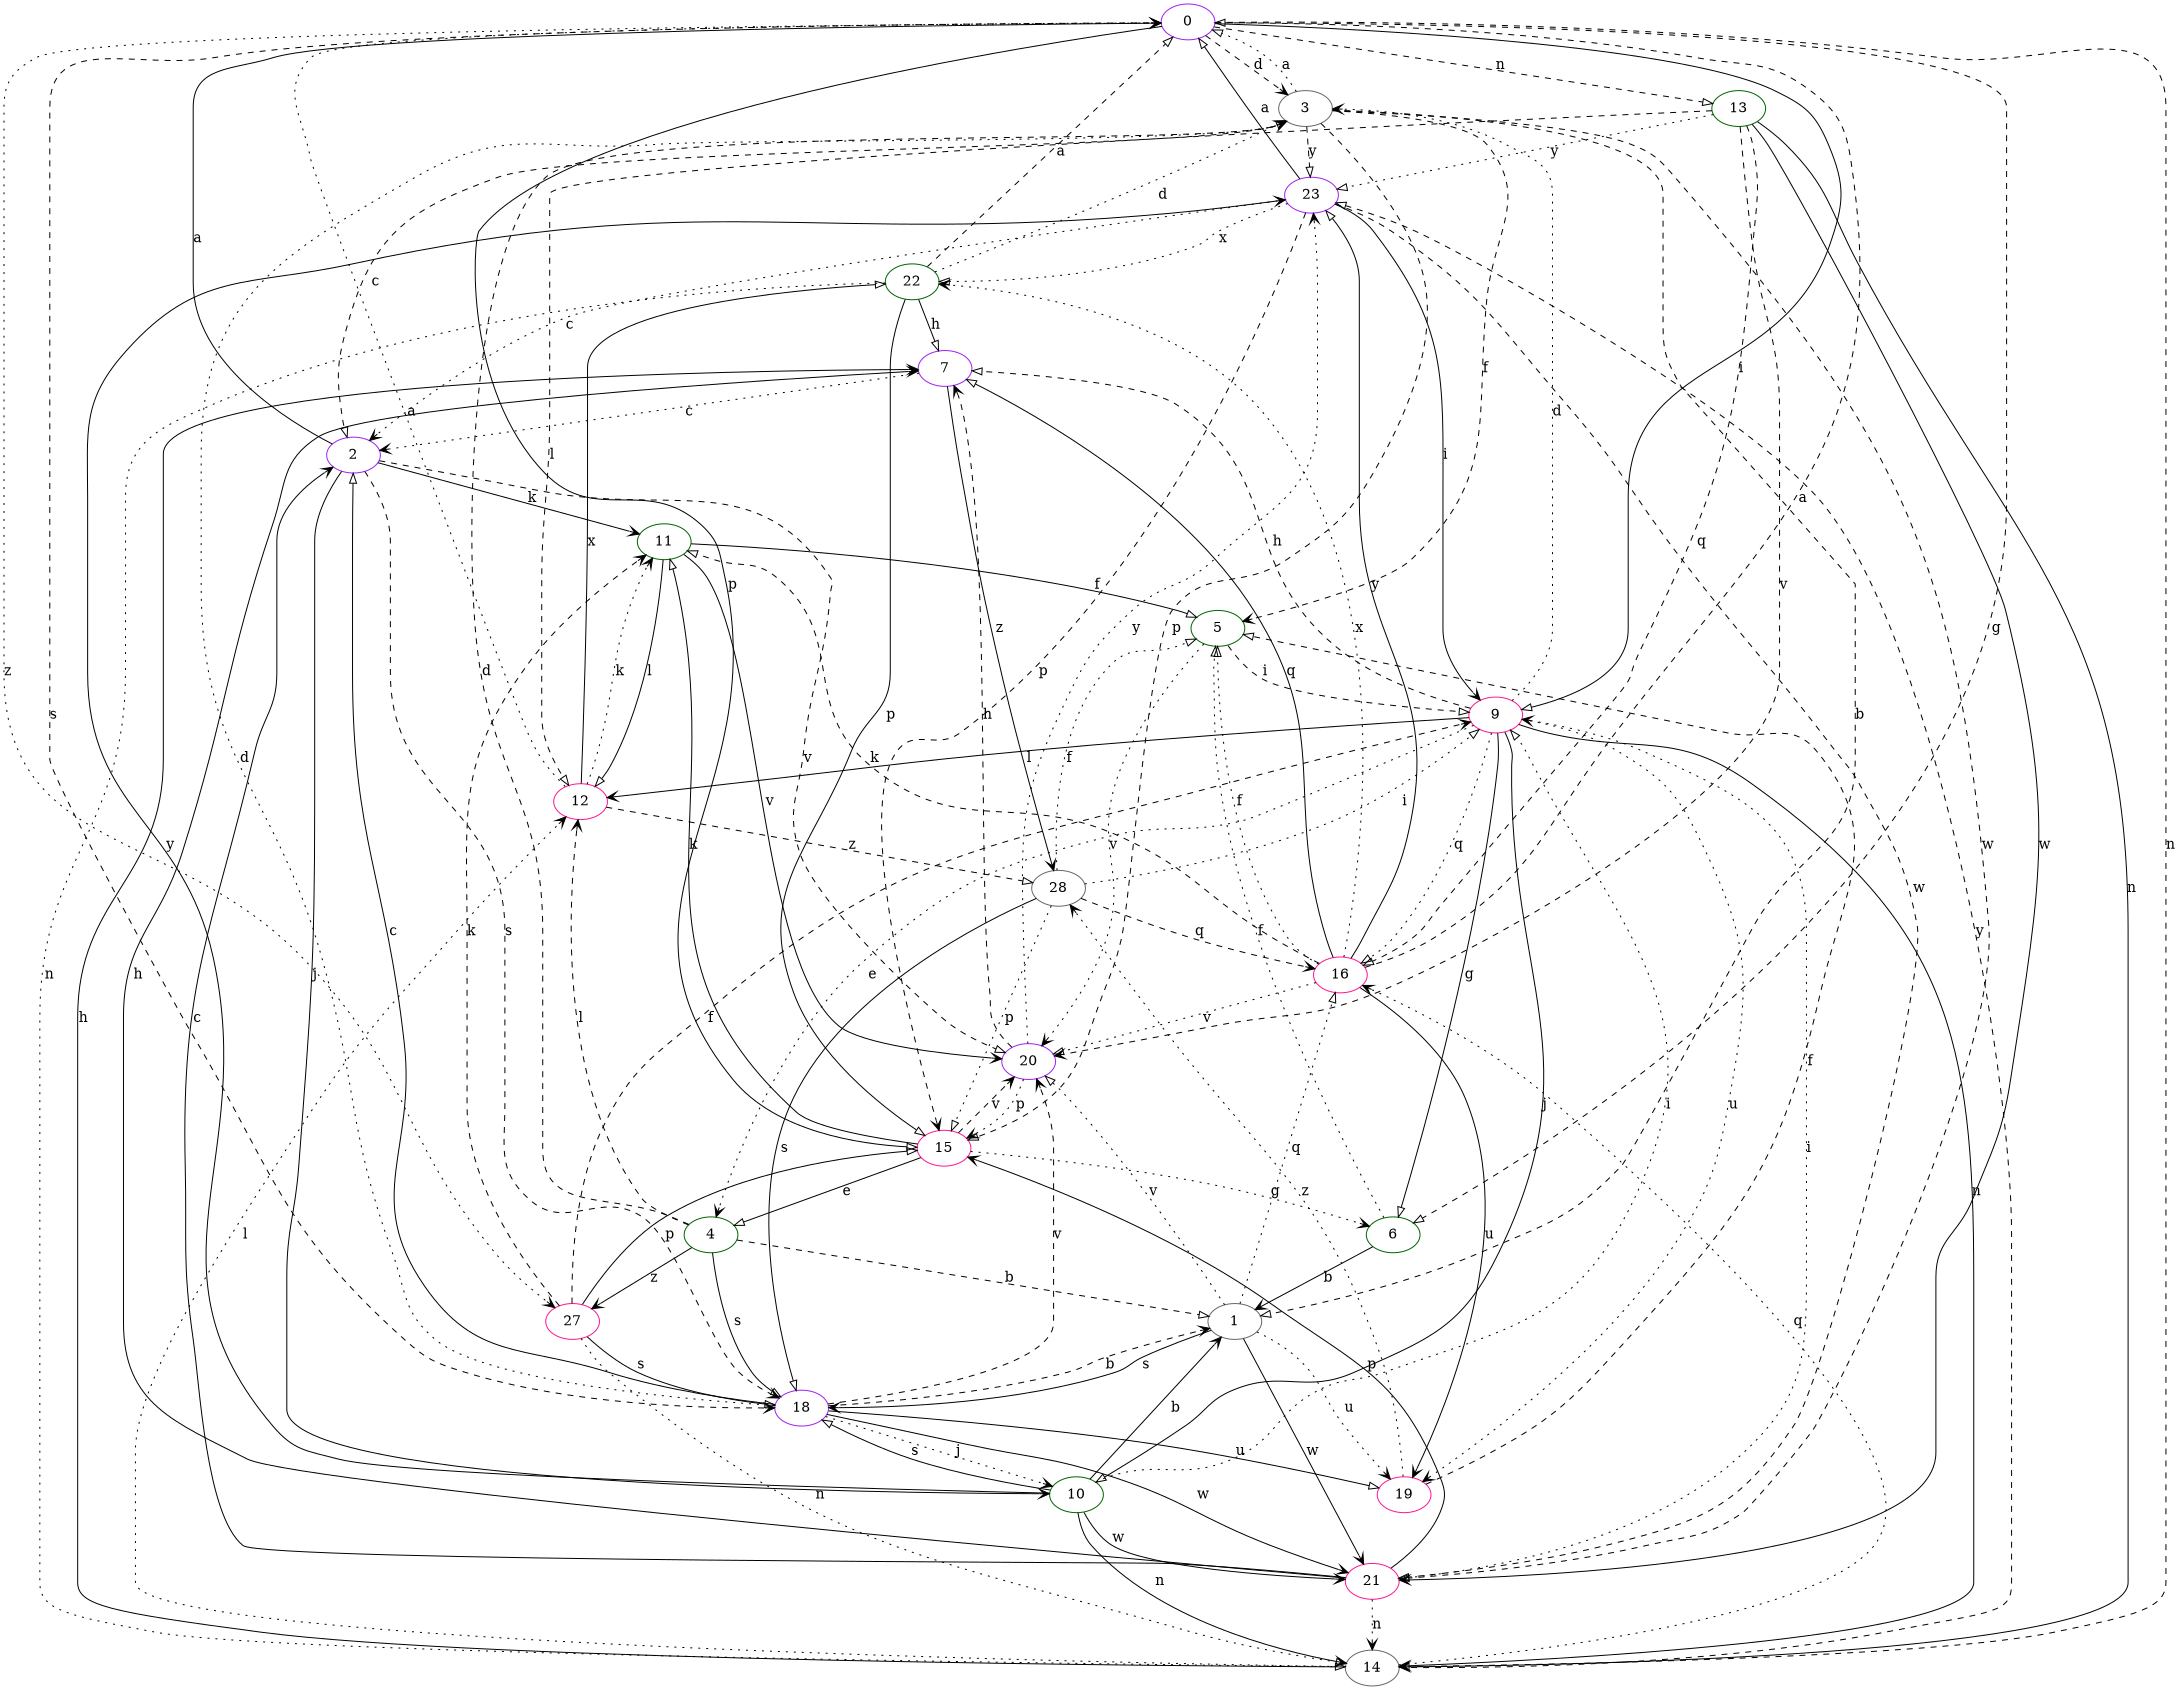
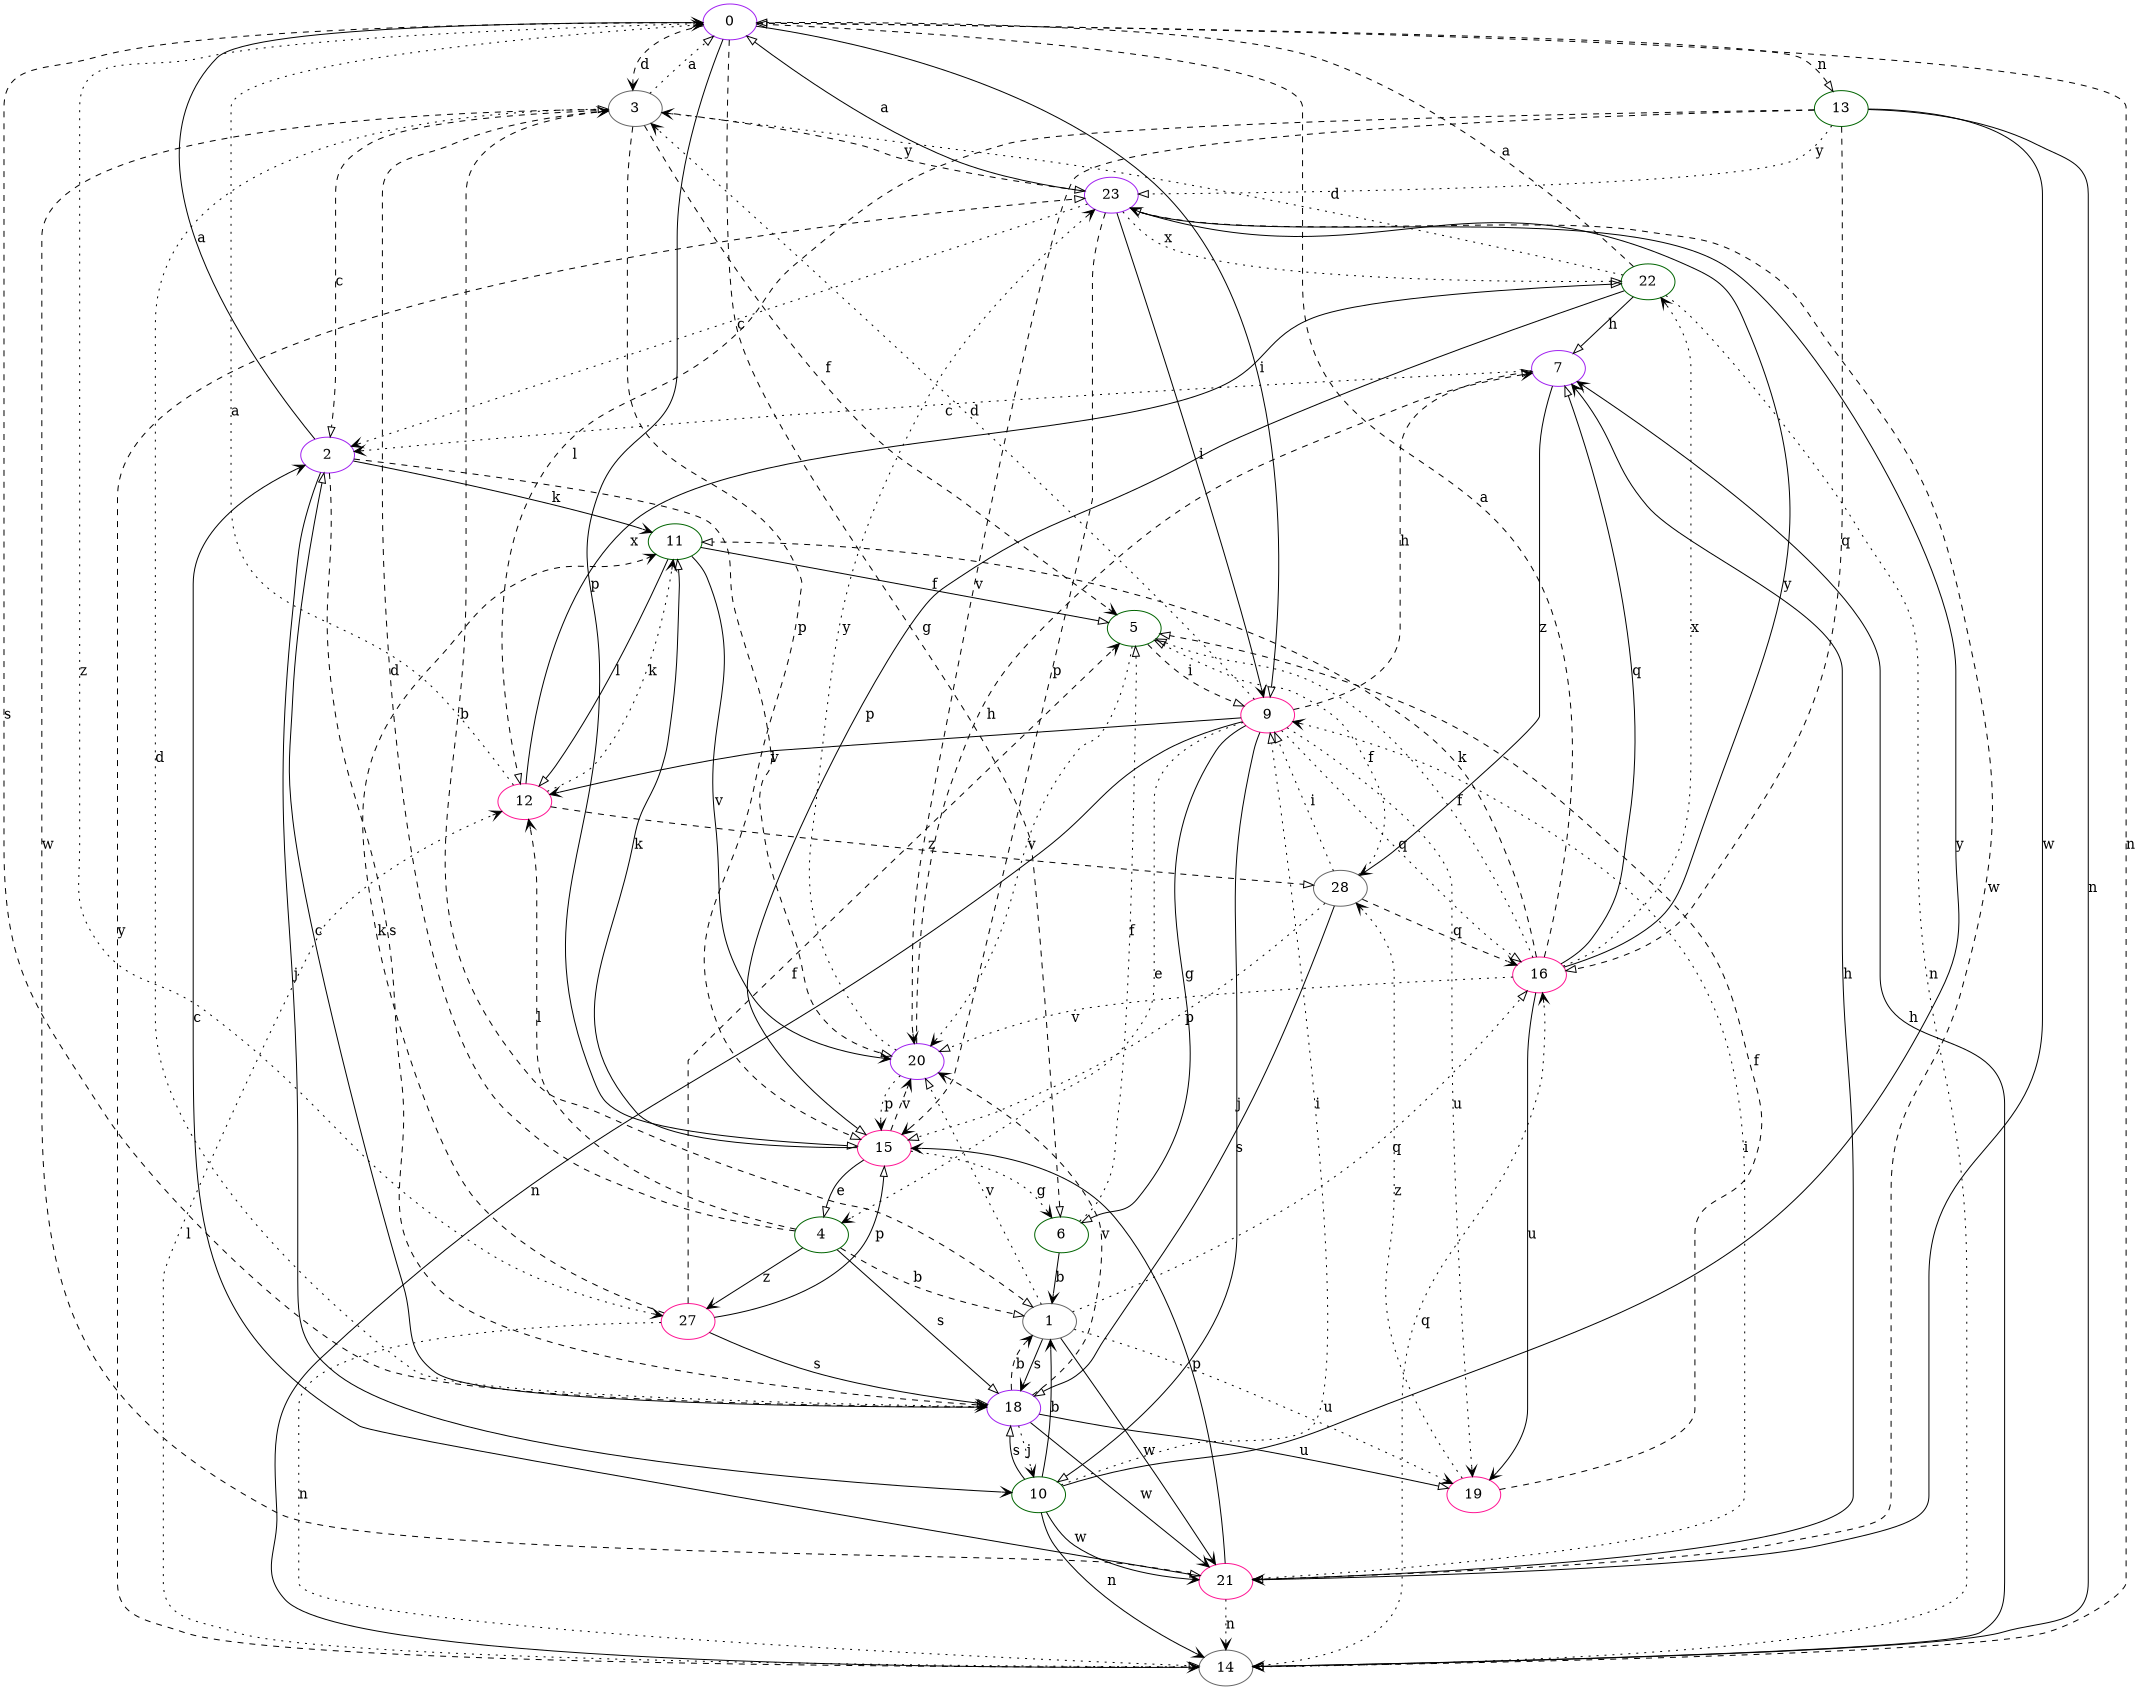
edge "27" -> "9": now "27" -> "5"
